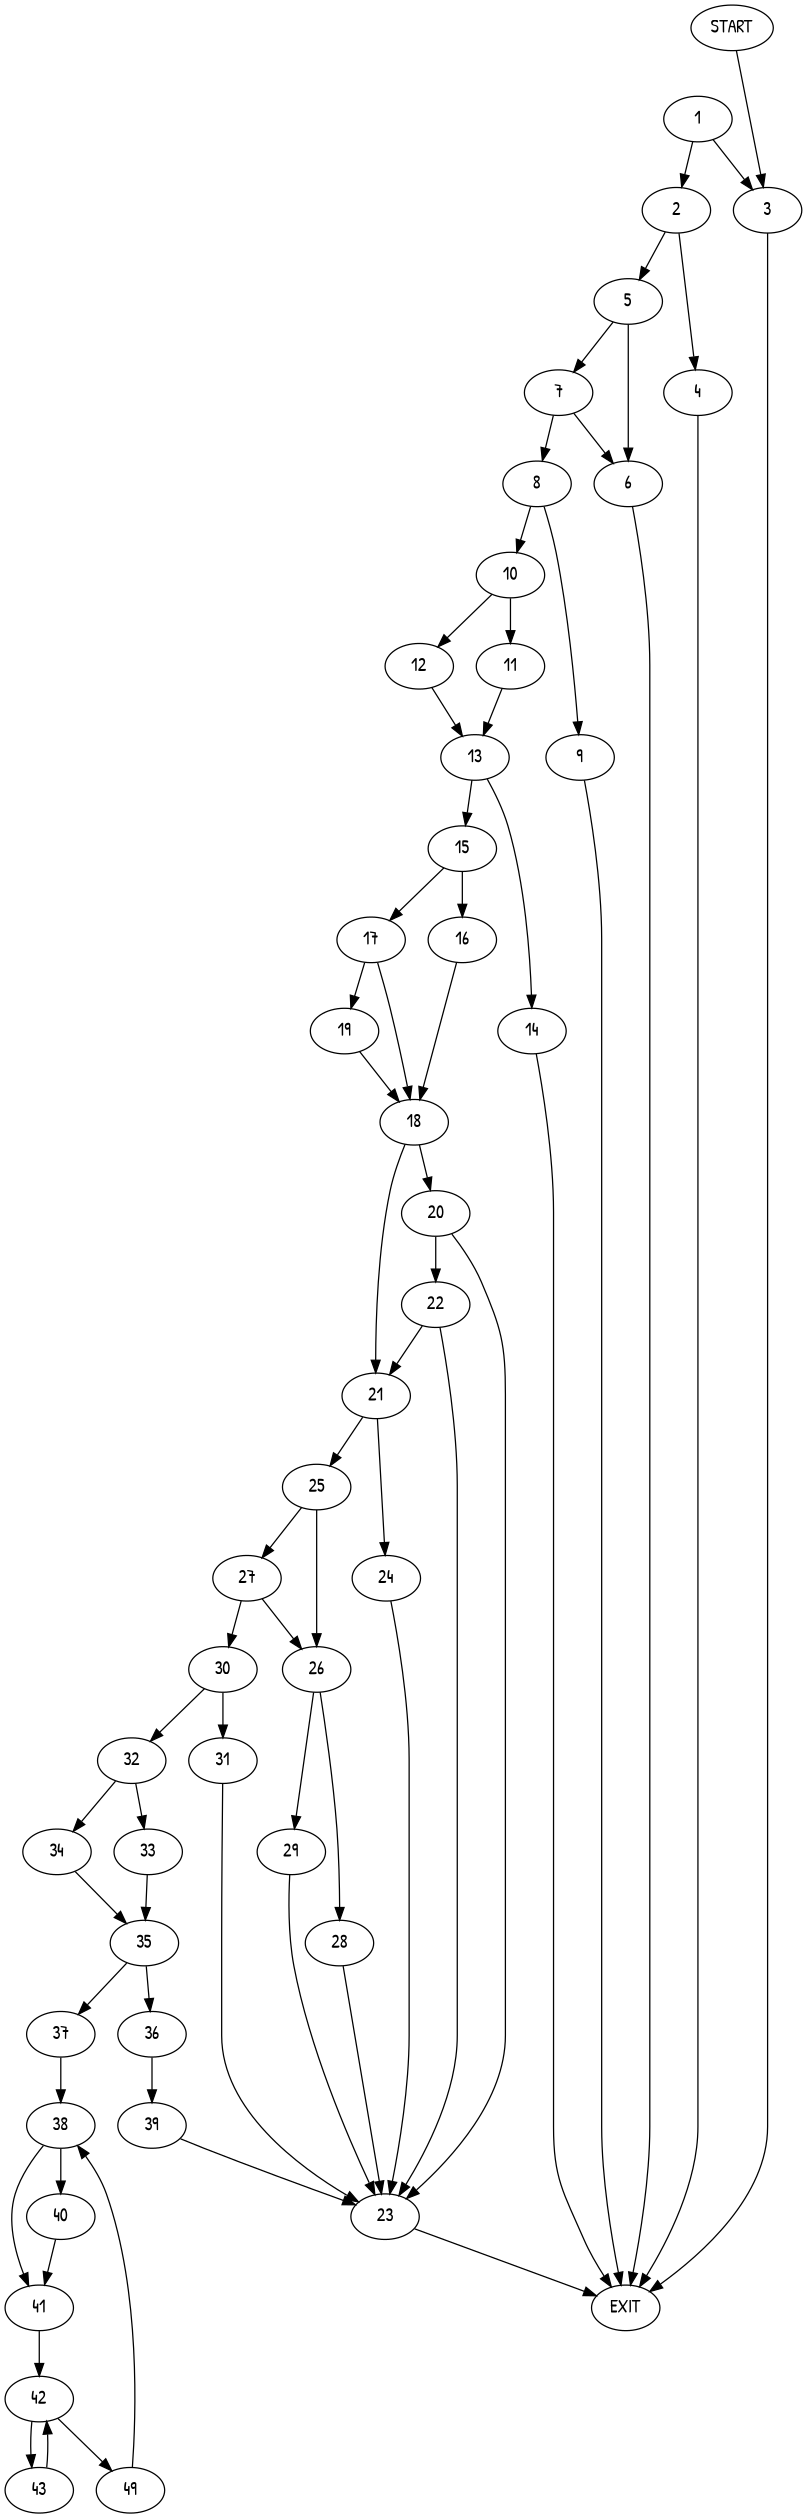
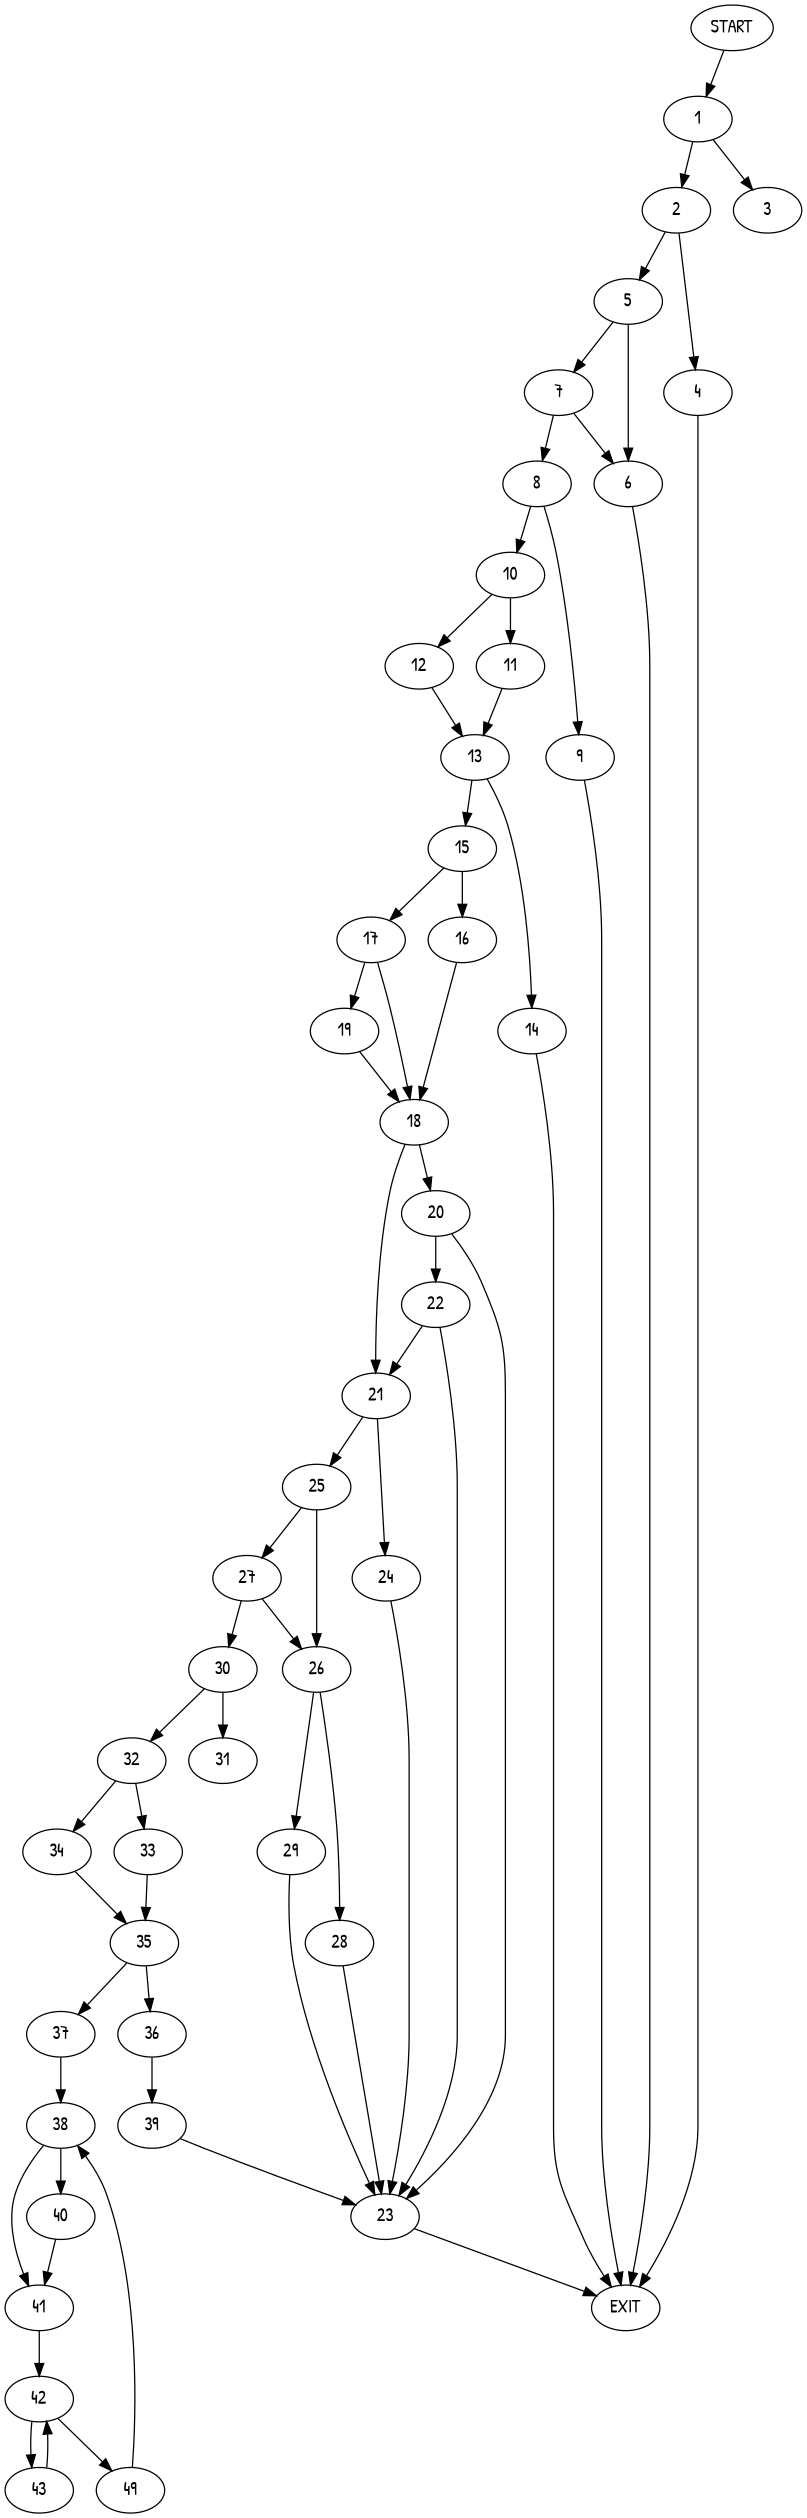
edge "START" -> "3": now "START" -> "1"
edge "3" -> "EXIT": removed
edge "31" -> "23": removed
